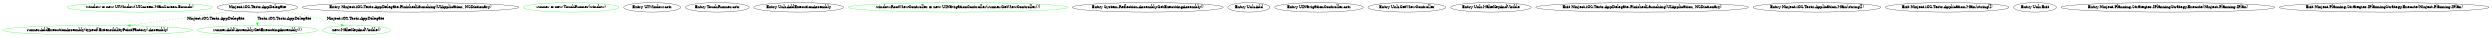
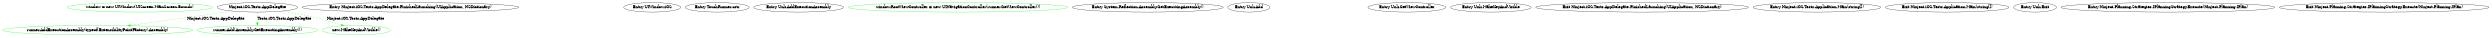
node "runner = new TouchRunner(window)": removed
node "Entry UIWindow.cstr": label "Entry UIWindow.cstr" -> "Entry UIWindow.iOS"
node "Entry UINavigationController.cstr": removed
